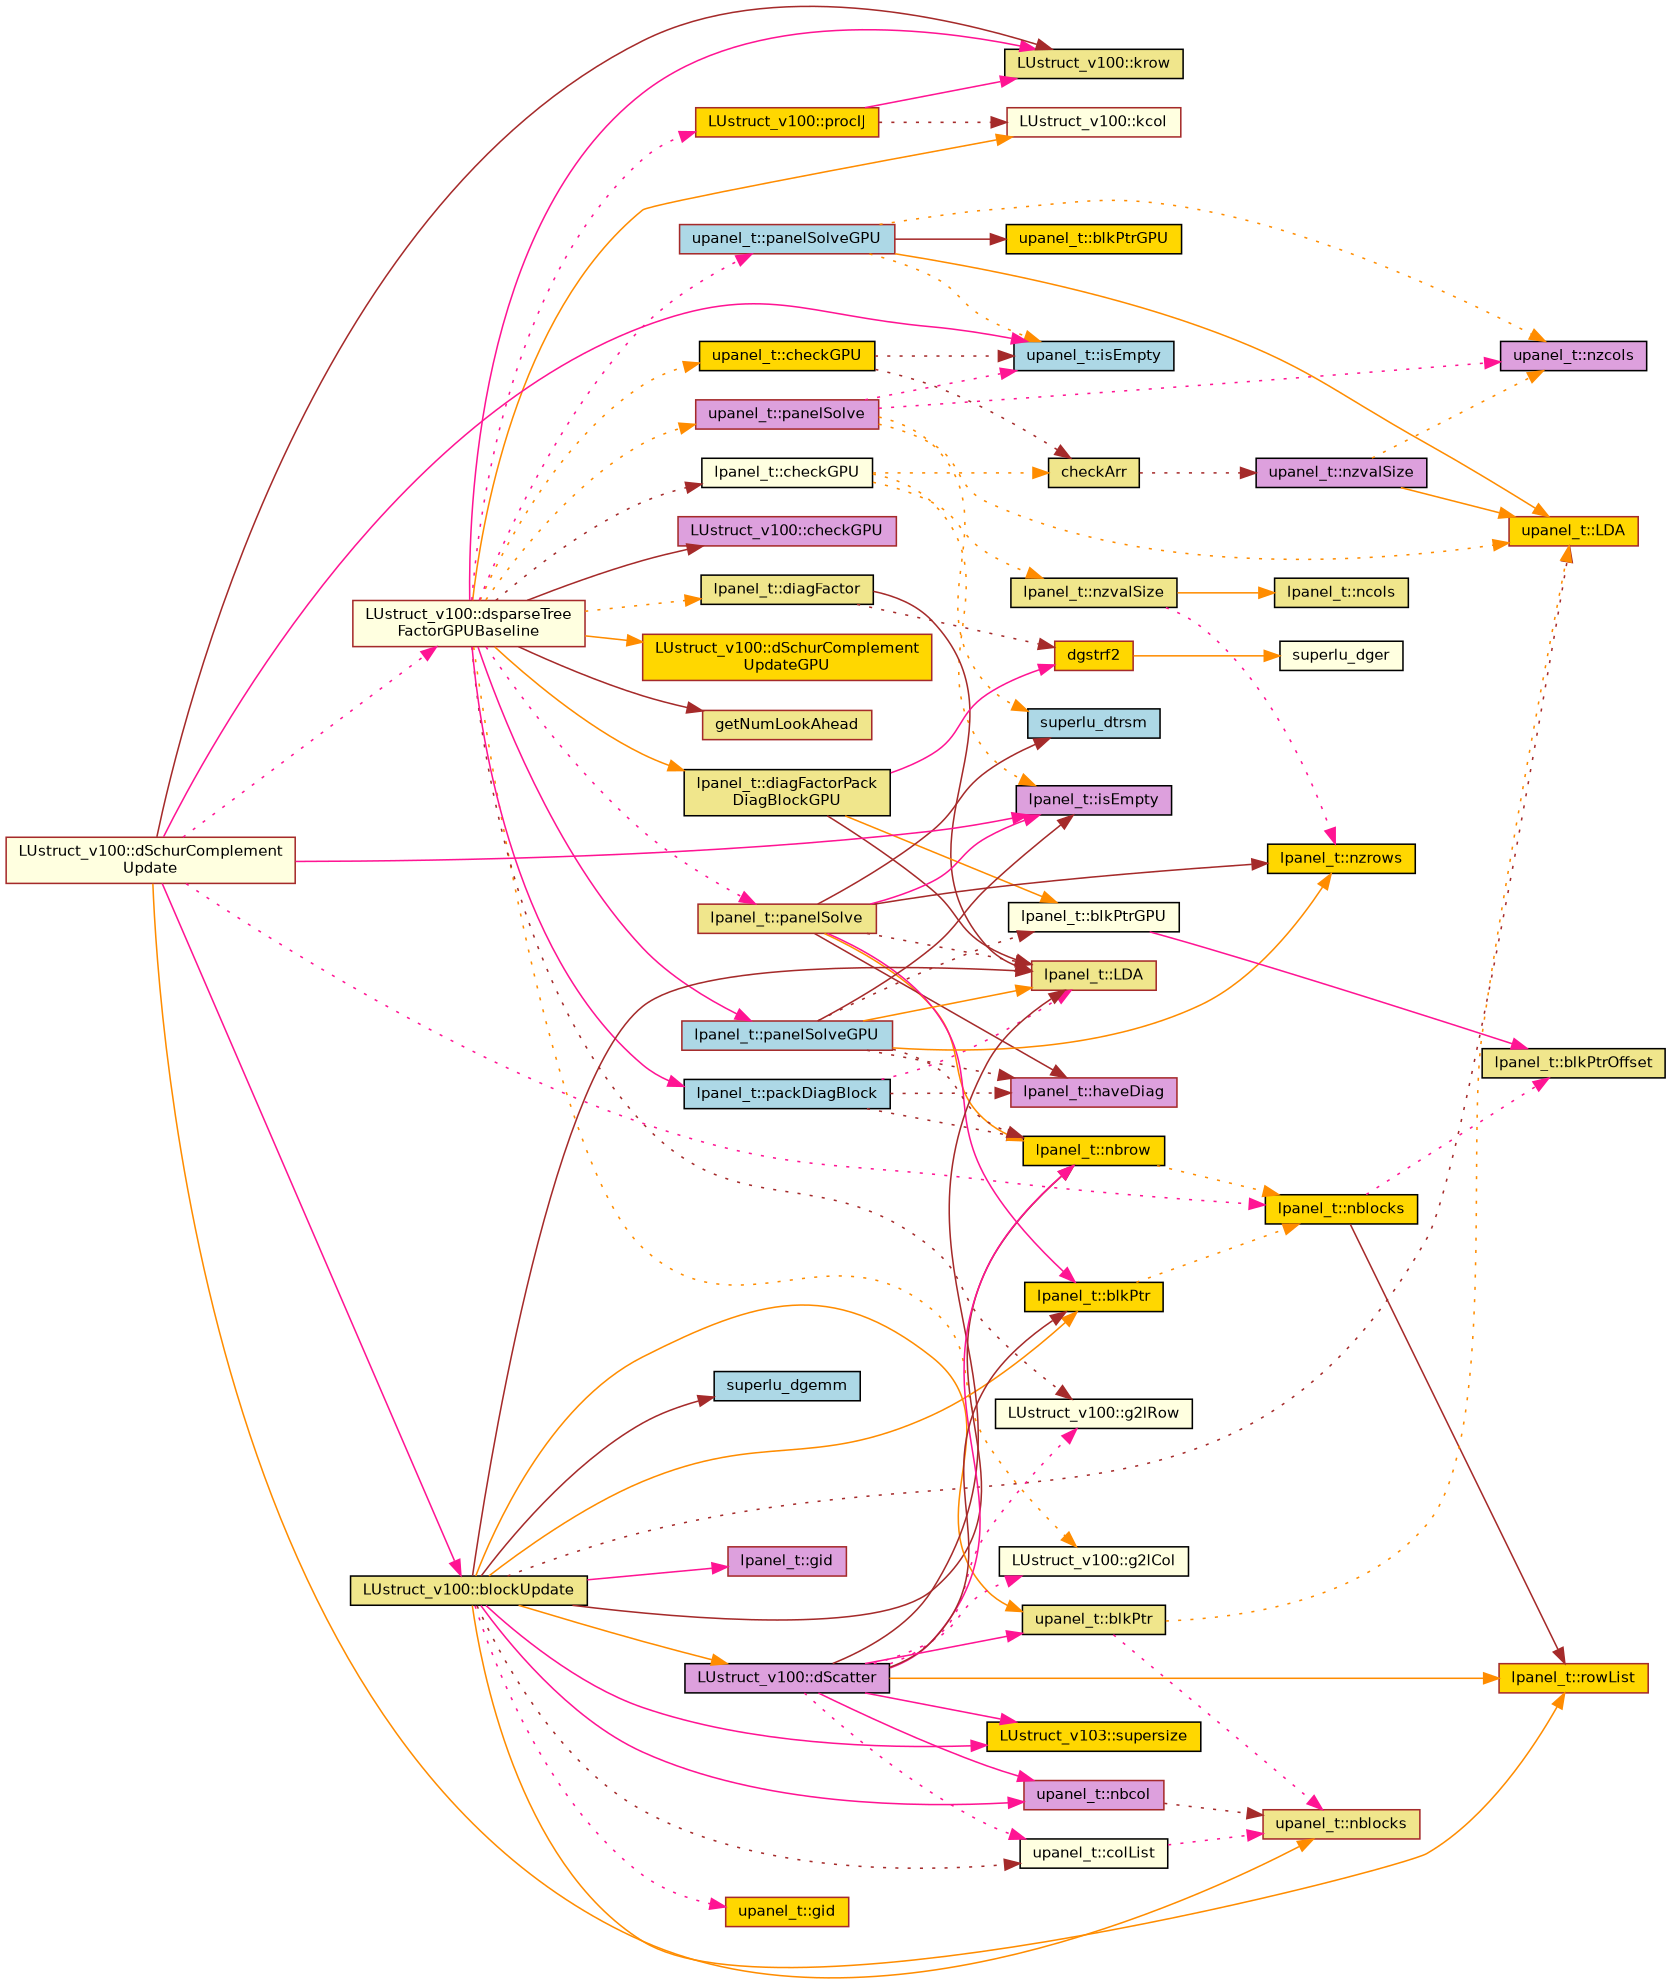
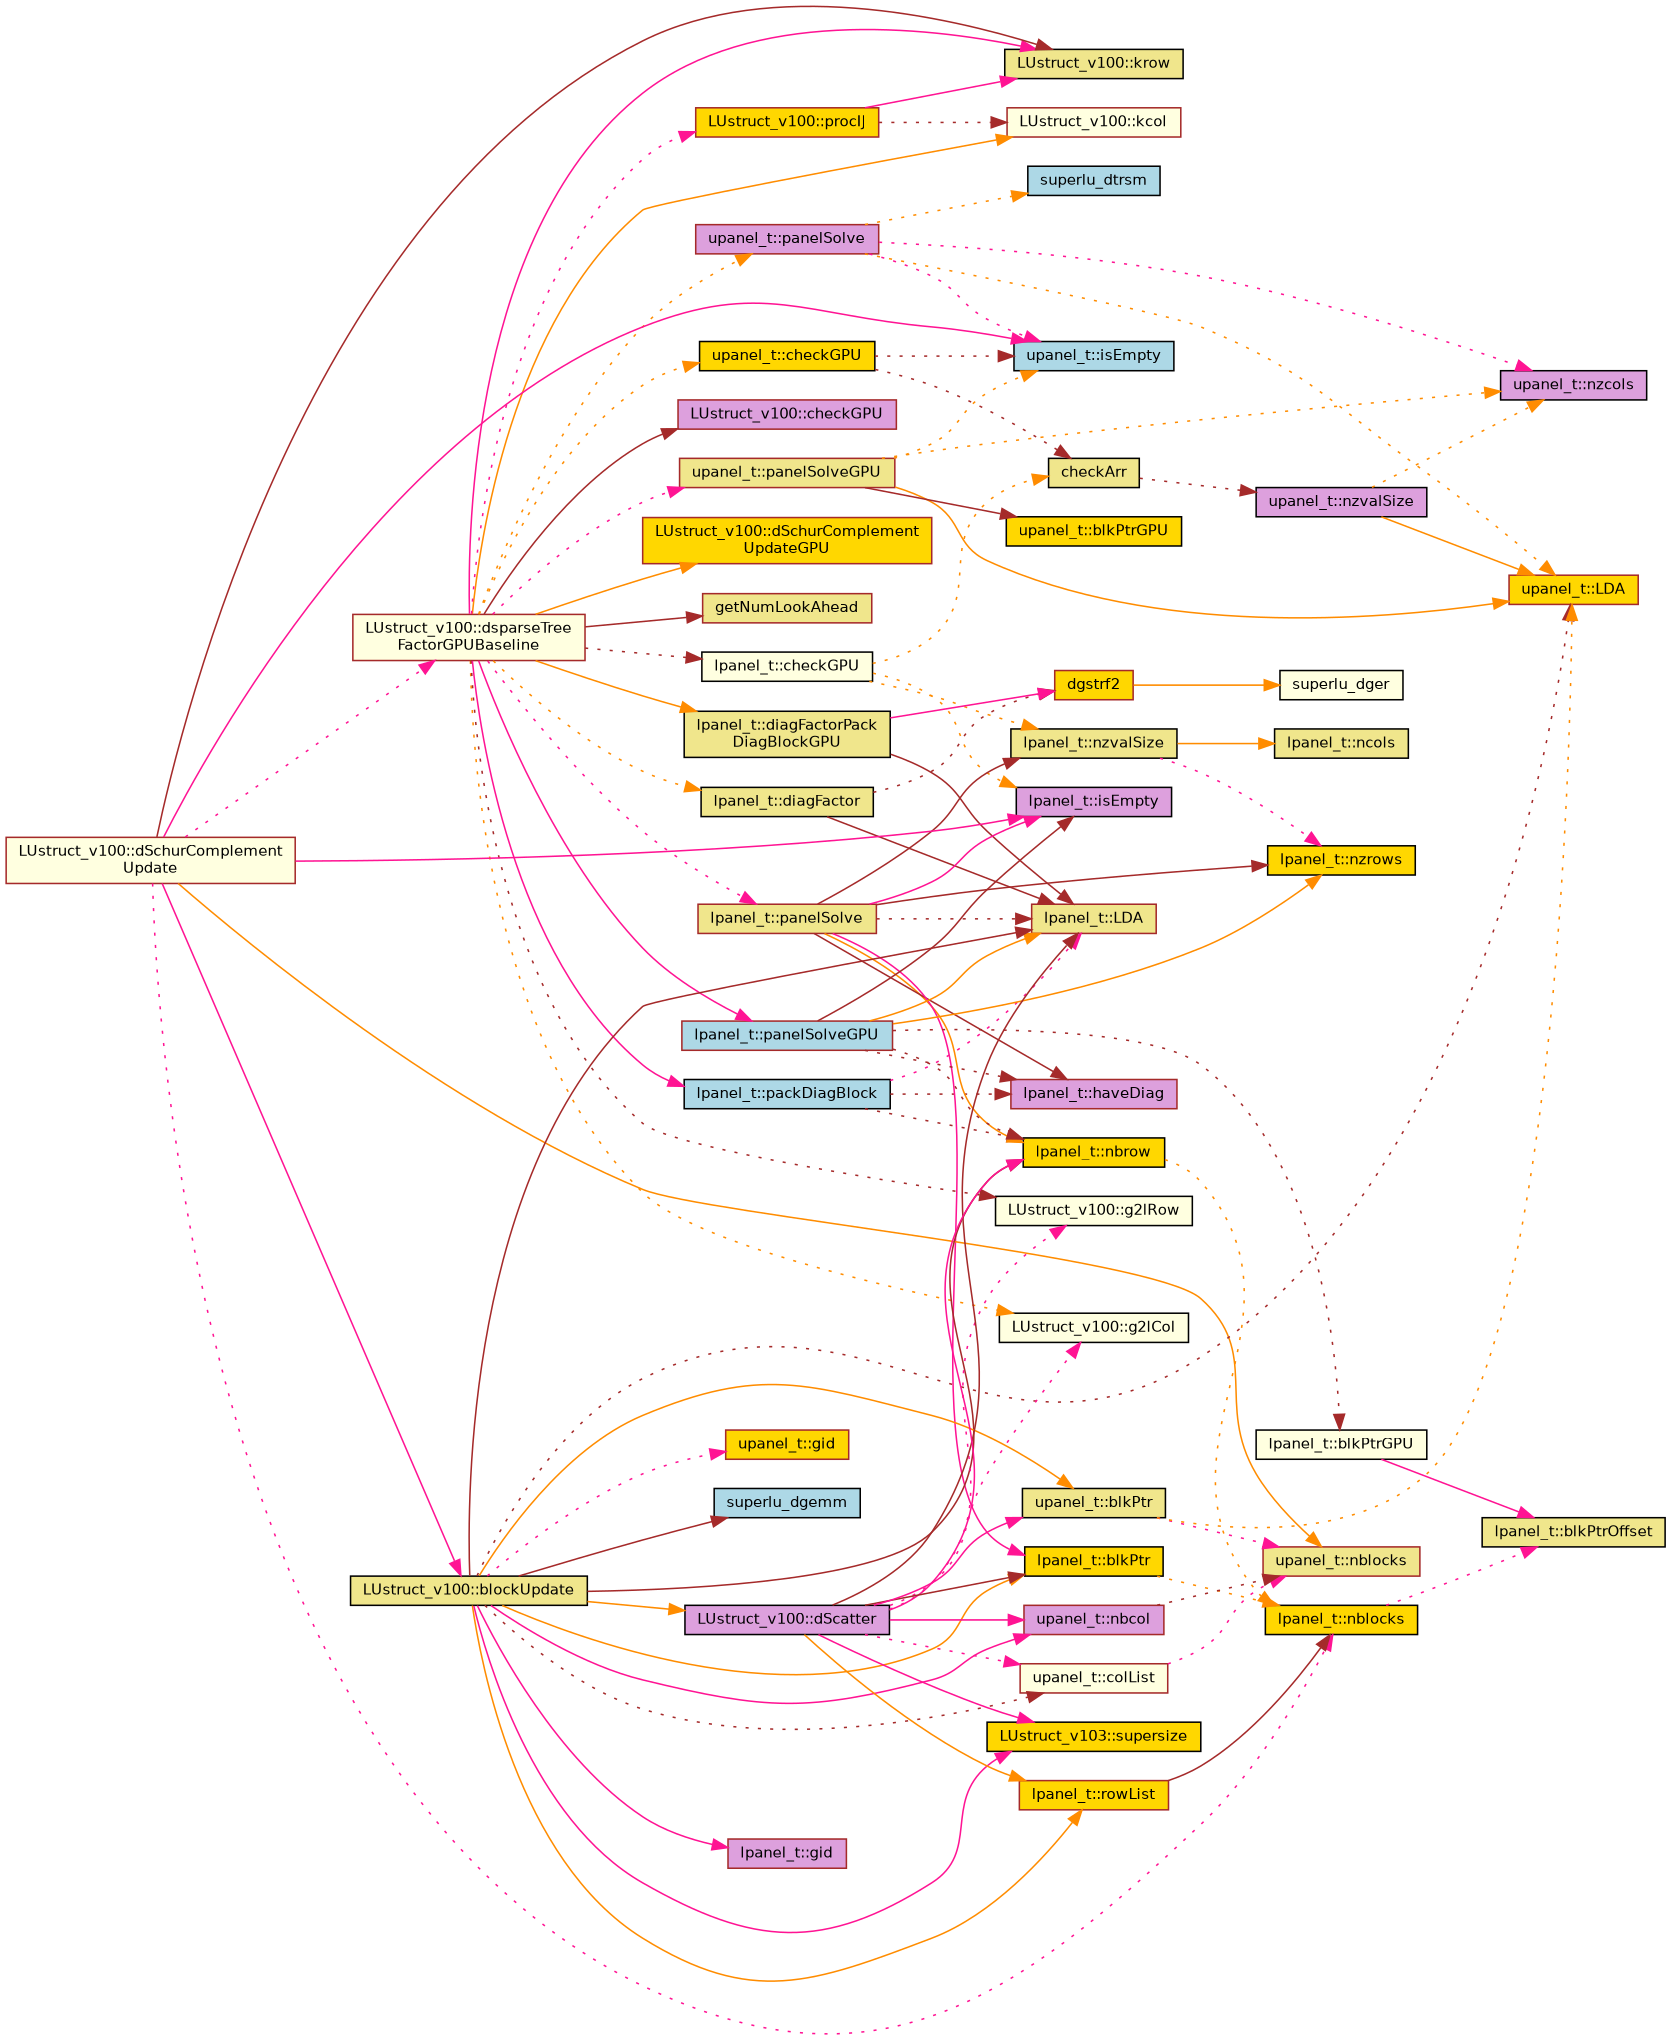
node "upanel_t::panelSolveGPU": fillcolor lightblue -> khaki
edge "lpanel_t::panelSolve" -> "superlu_dtrsm": now "lpanel_t::panelSolve" -> "lpanel_t::nzvalSize"
edge "lpanel_t::diagFactorPack DiagBlockGPU" -> "lpanel_t::blkPtrGPU": removed
edge "lpanel_t::nblocks" -> "lpanel_t::rowList": reversed
node "upanel_t::colList": color black -> brown
